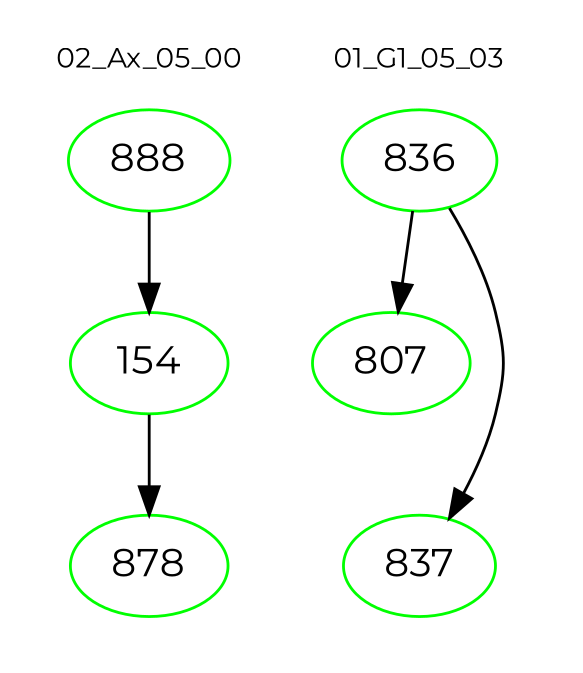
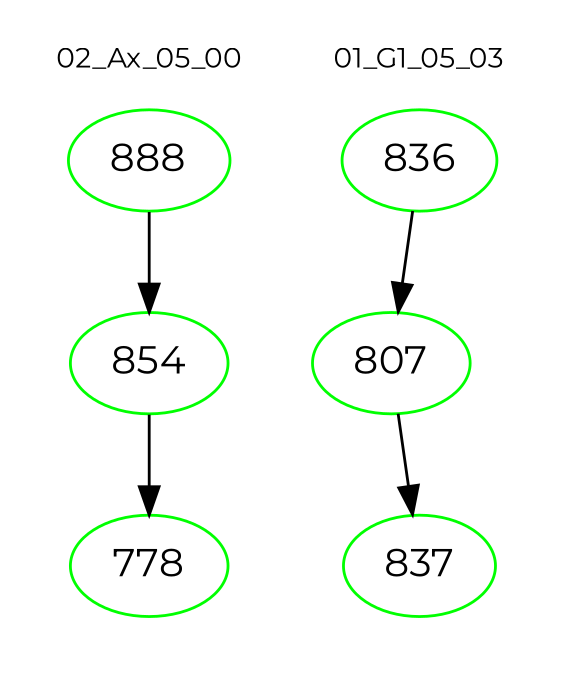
edge "836" -> "837": now "807" -> "837"
node "154": label "154" -> "854"
node "878": label "878" -> "778"
